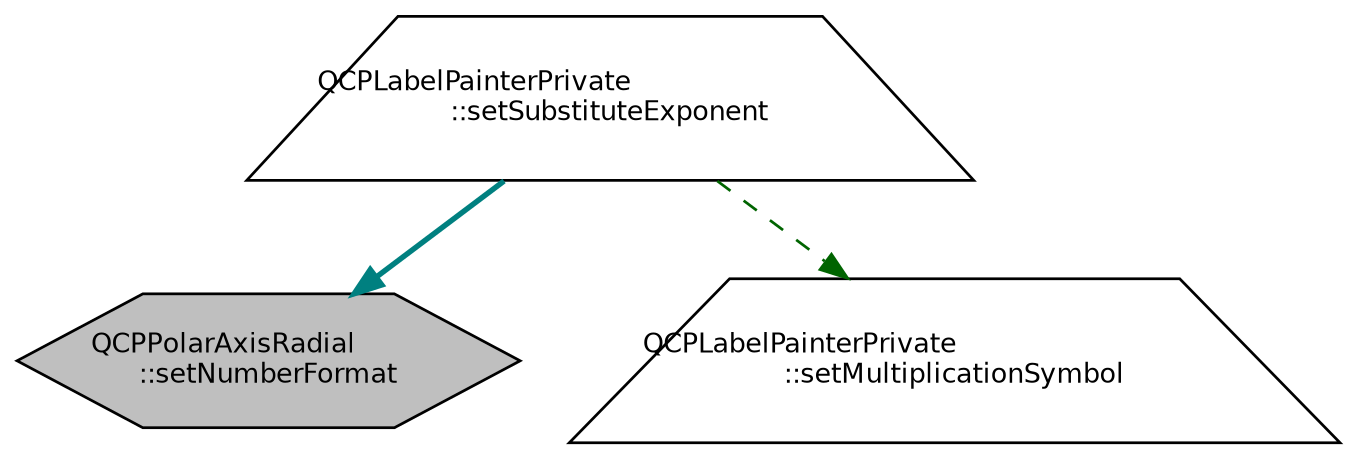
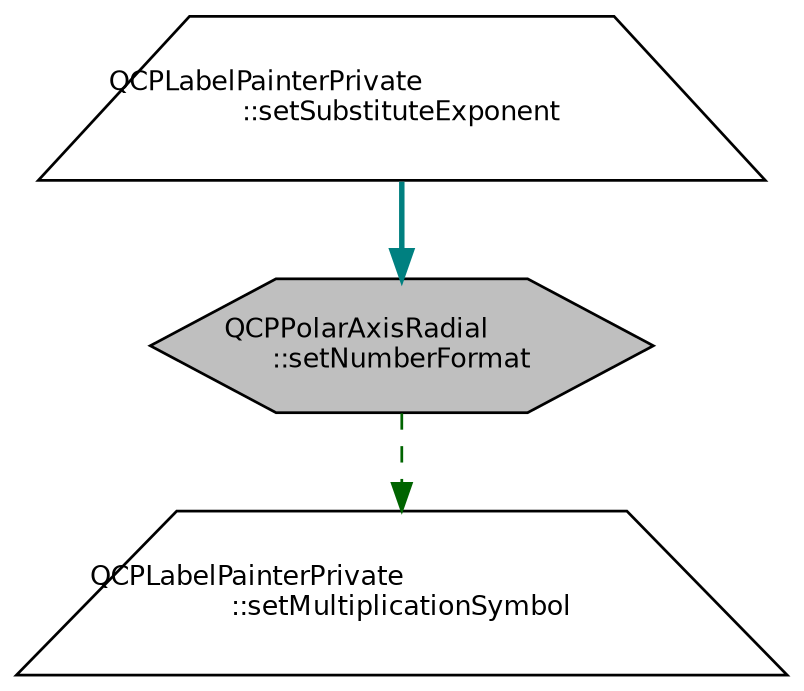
edge "QCPLabelPainterPrivate ::setSubstituteExponent" -> "QCPLabelPainterPrivate ::setMultiplicationSymbol": now "QCPPolarAxisRadial ::setNumberFormat" -> "QCPLabelPainterPrivate ::setMultiplicationSymbol"
